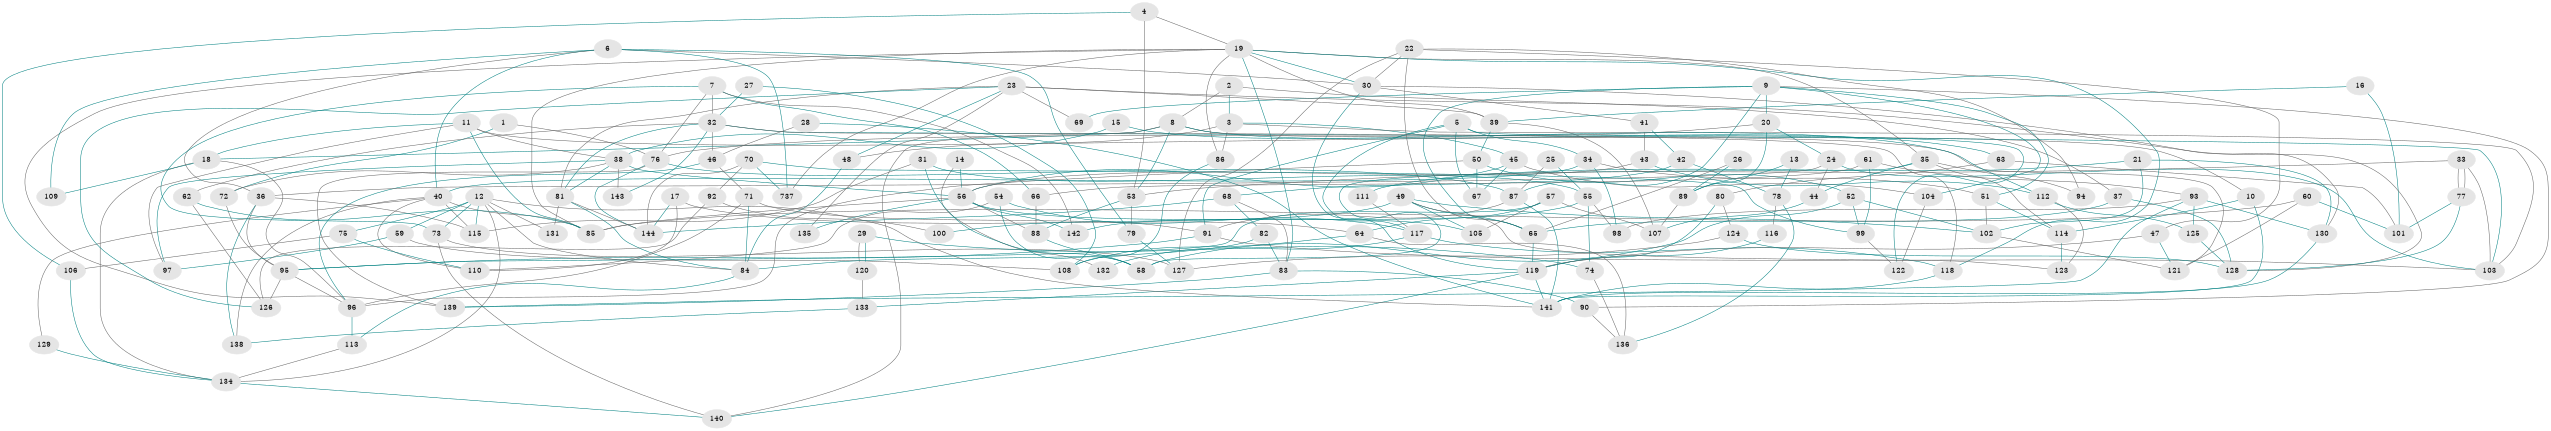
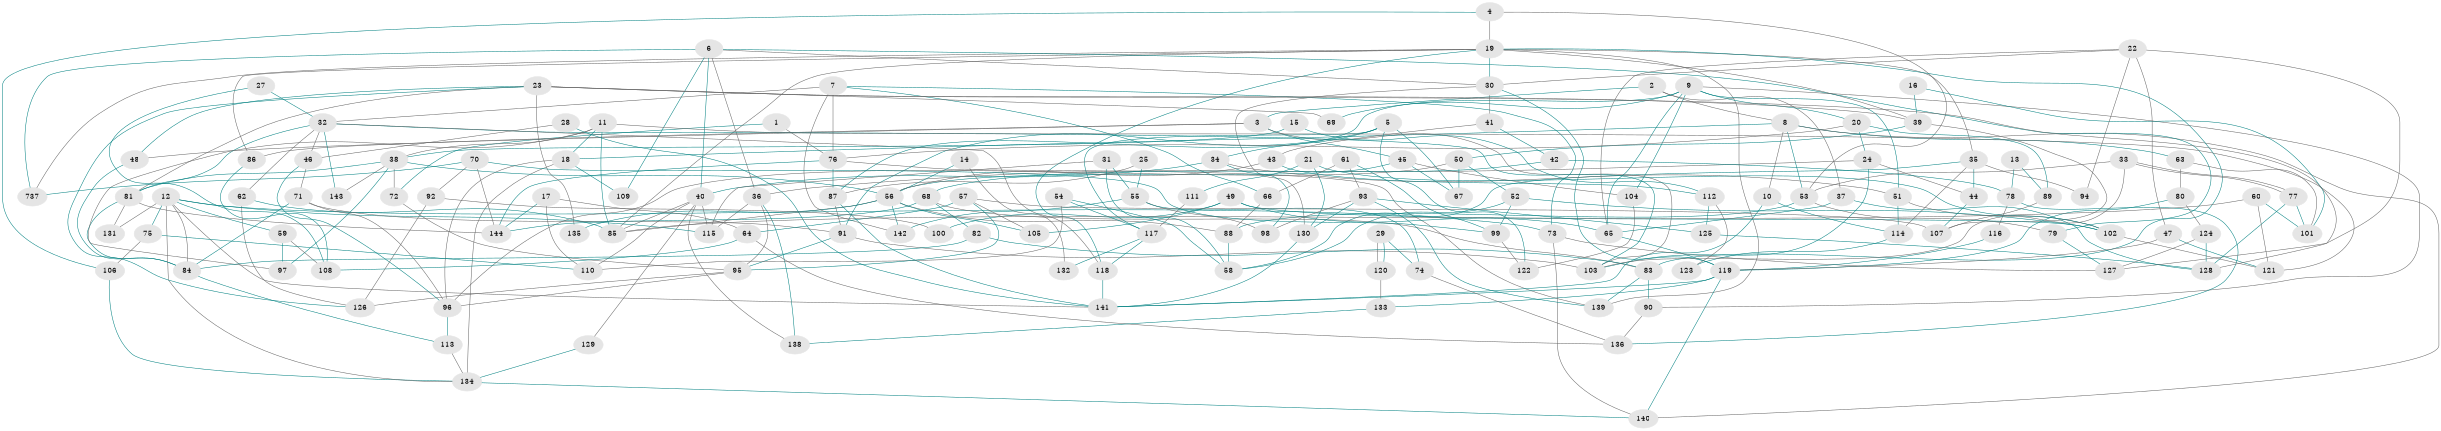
node "26": removed
edge "49" -- "123": removed
